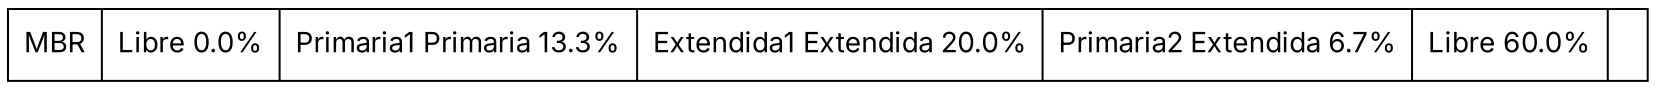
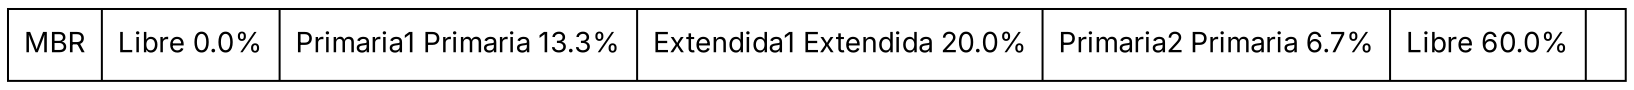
node "MBR": text "Primaria2 Extendida 6.7%" -> "Primaria2 Primaria 6.7%"
